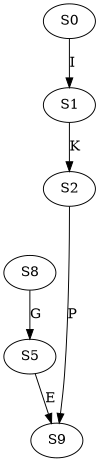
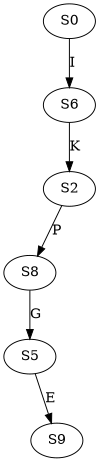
node "S1": label "S1" -> "S6"
edge "S2" -> "S9": now "S2" -> "S8"
